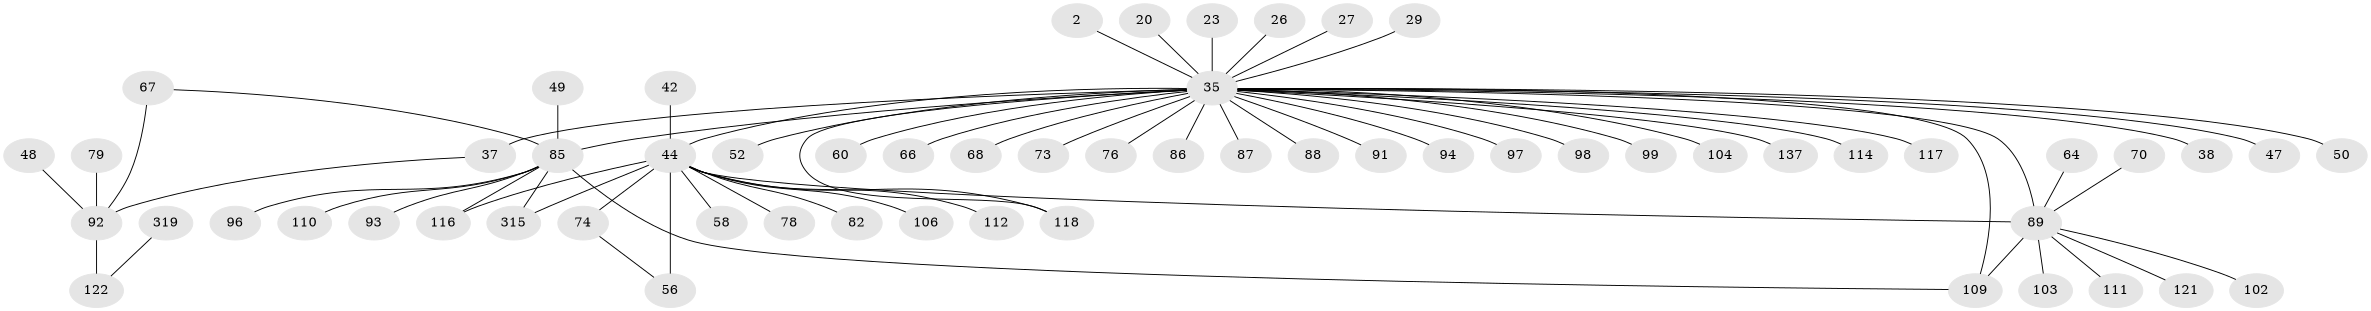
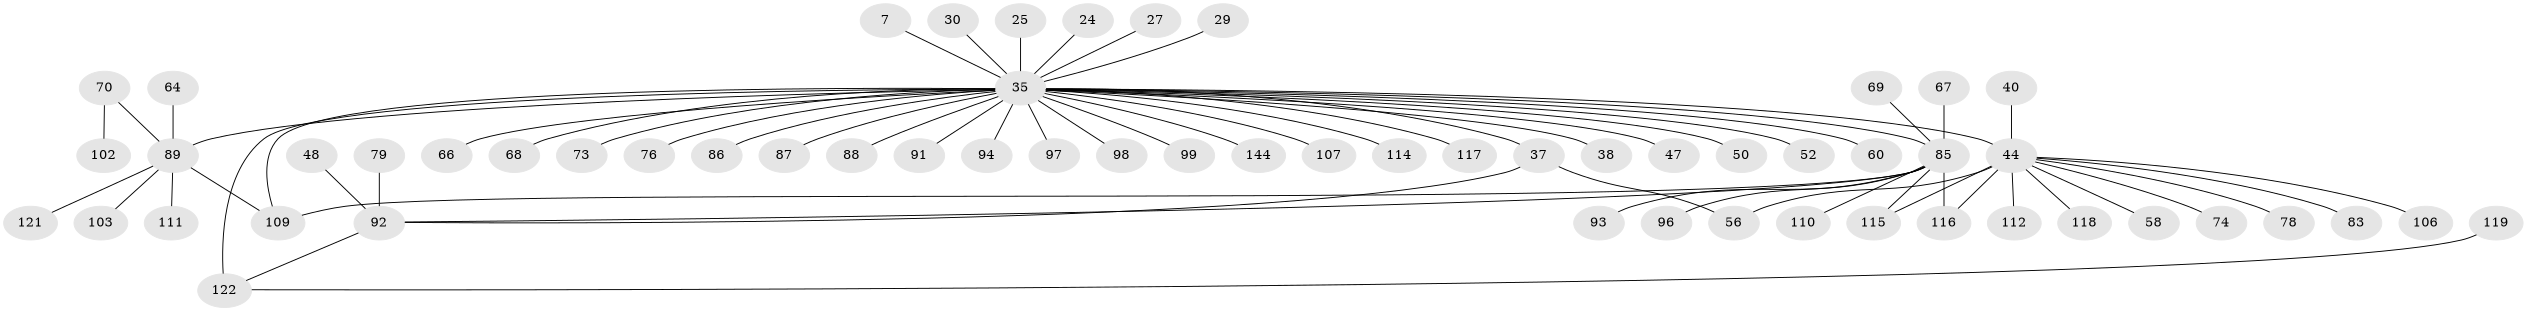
node "2": label "2" -> "7"
node "20": label "20" -> "30"
node "23": label "23" -> "25"
node "26": label "26" -> "24"
node "49": label "49" -> "69"
node "42": label "42" -> "40"
edge "35" -- "118": now "35" -- "122"
node "104": label "104" -> "144"
node "137": label "137" -> "107"
edge "67" -- "92": now "85" -- "92"
edge "44" -- "89": removed
node "319": label "319" -> "119"
node "315": label "315" -> "115"
node "82": label "82" -> "83"
edge "89" -- "102": now "70" -- "102"
edge "74" -- "56": now "37" -- "56"
